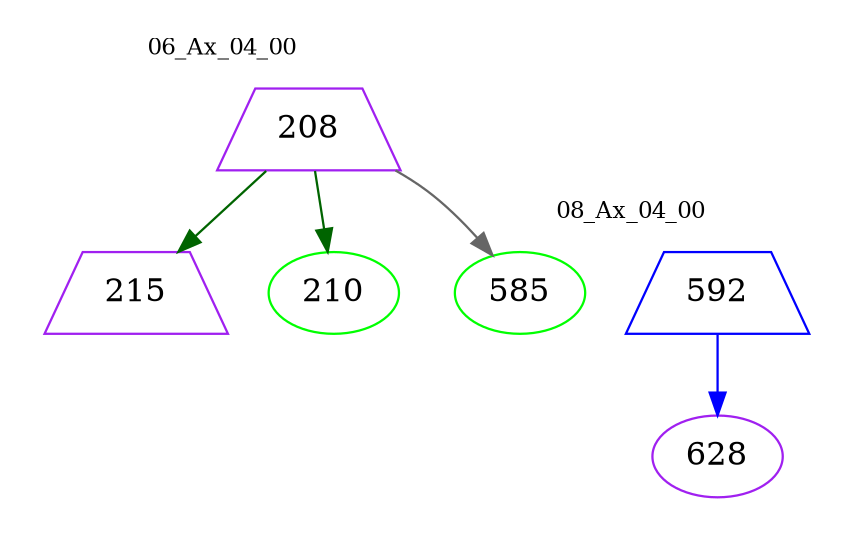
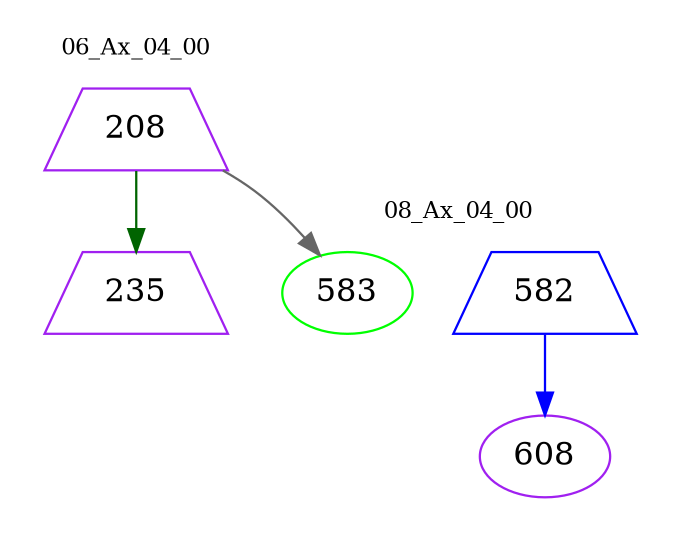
node "215": label "215" -> "235"
node "210": removed
node "585": label "585" -> "583"
node "592": label "592" -> "582"
node "628": label "628" -> "608"
